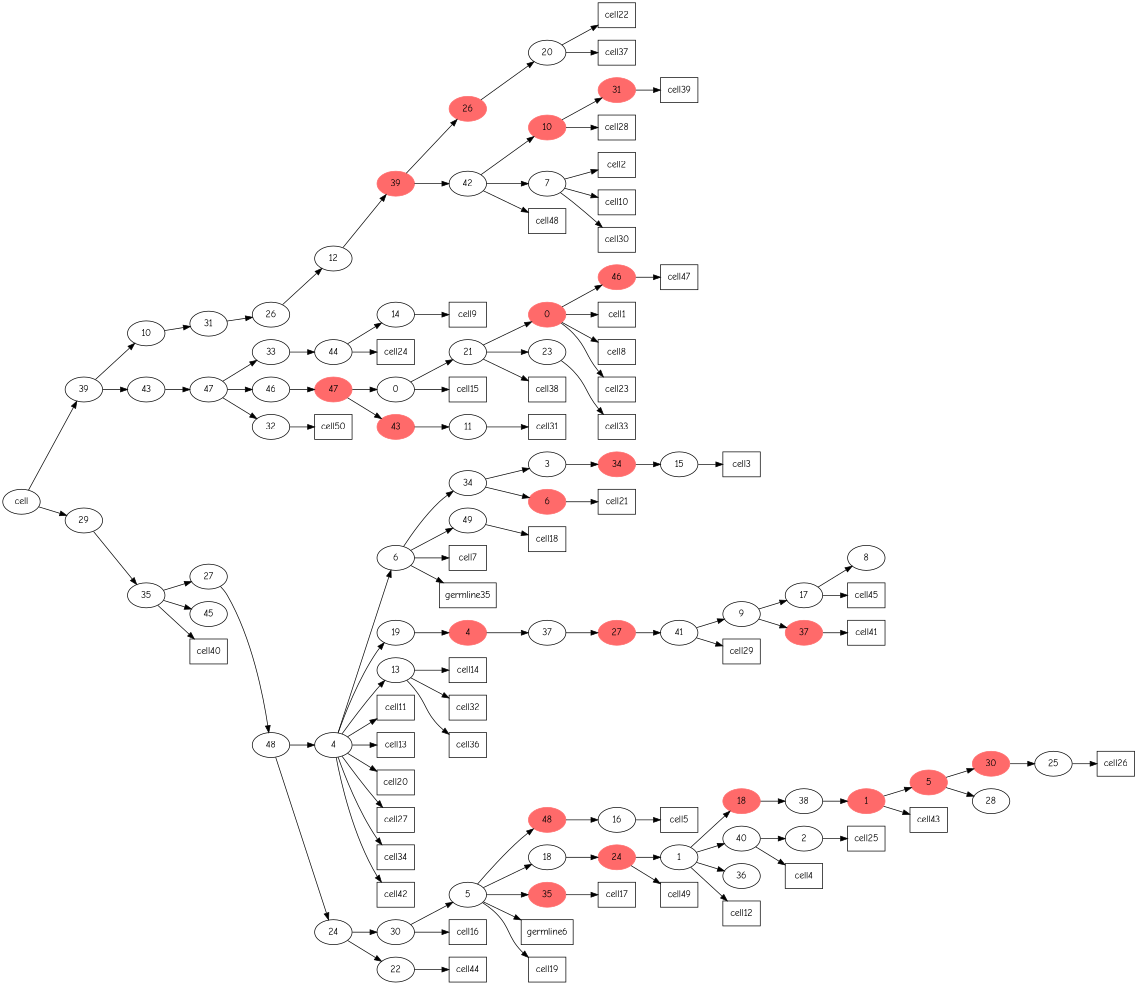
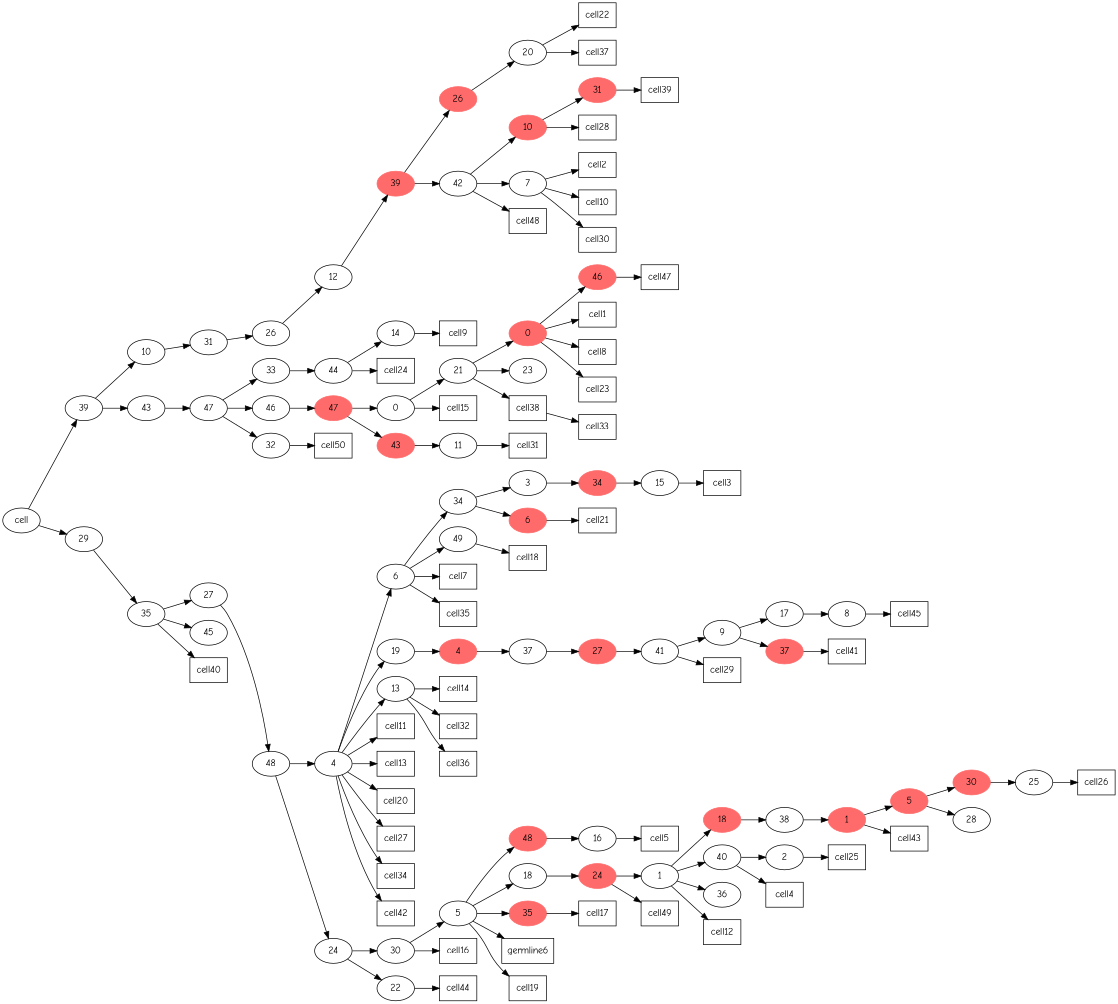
edge "23" -> "cell33": now "cell38" -> "cell33"
node "germline35": label "germline35" -> "cell35"
edge "17" -> "cell45": now "8" -> "cell45"
